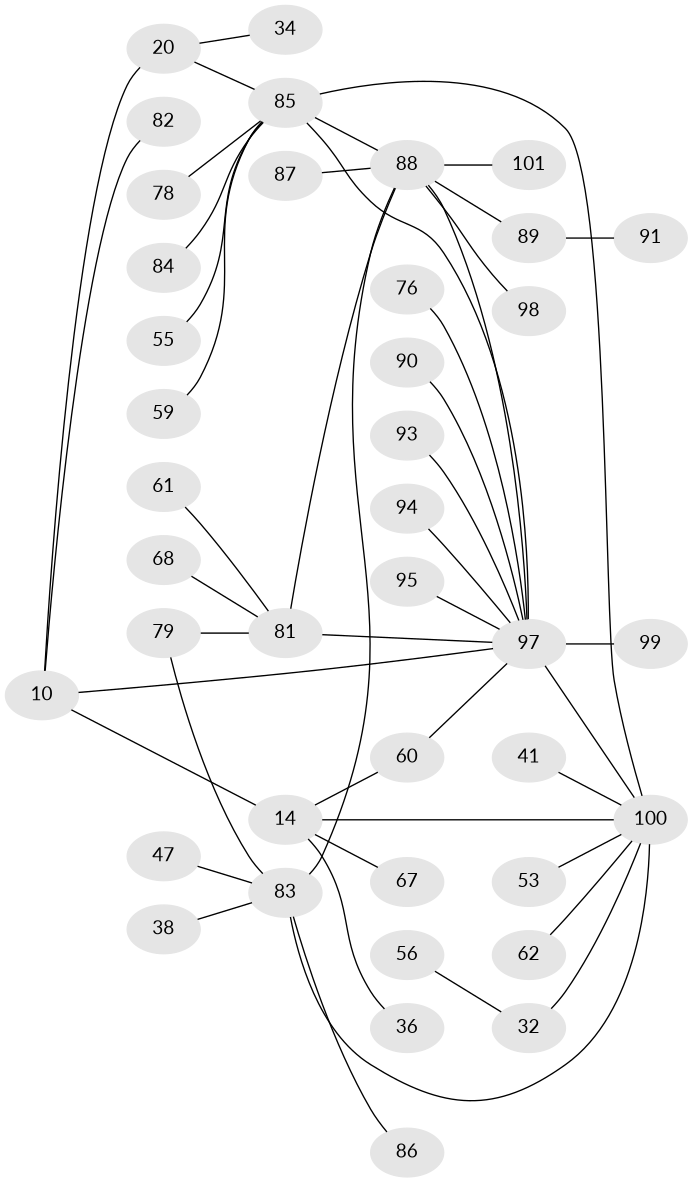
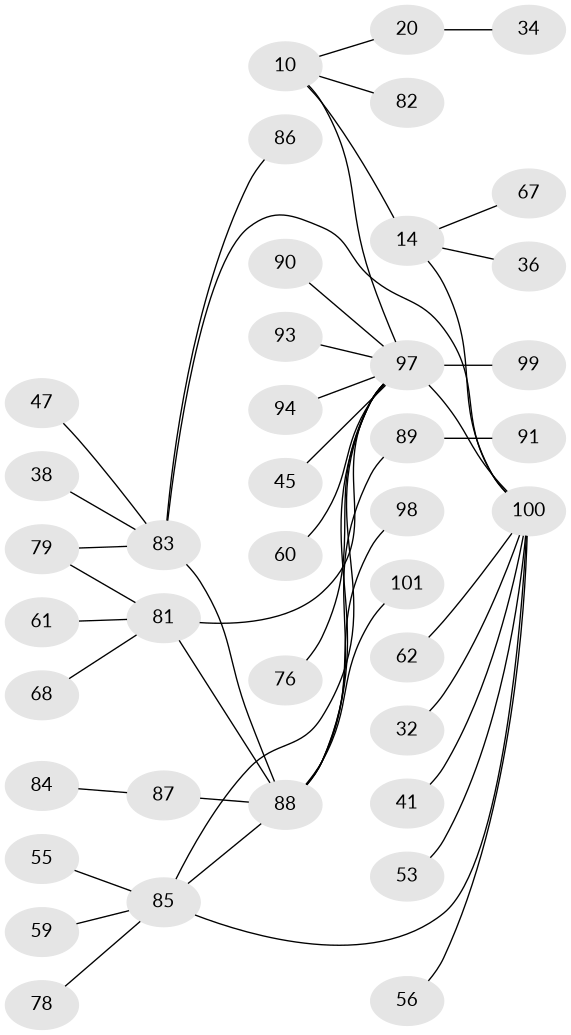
edge "20" -- "85": removed
edge "85" -- "84": now "87" -- "84"
node "95": label "95" -> "45"
edge "60" -- "14": removed
edge "56" -- "32": now "56" -- "100"
